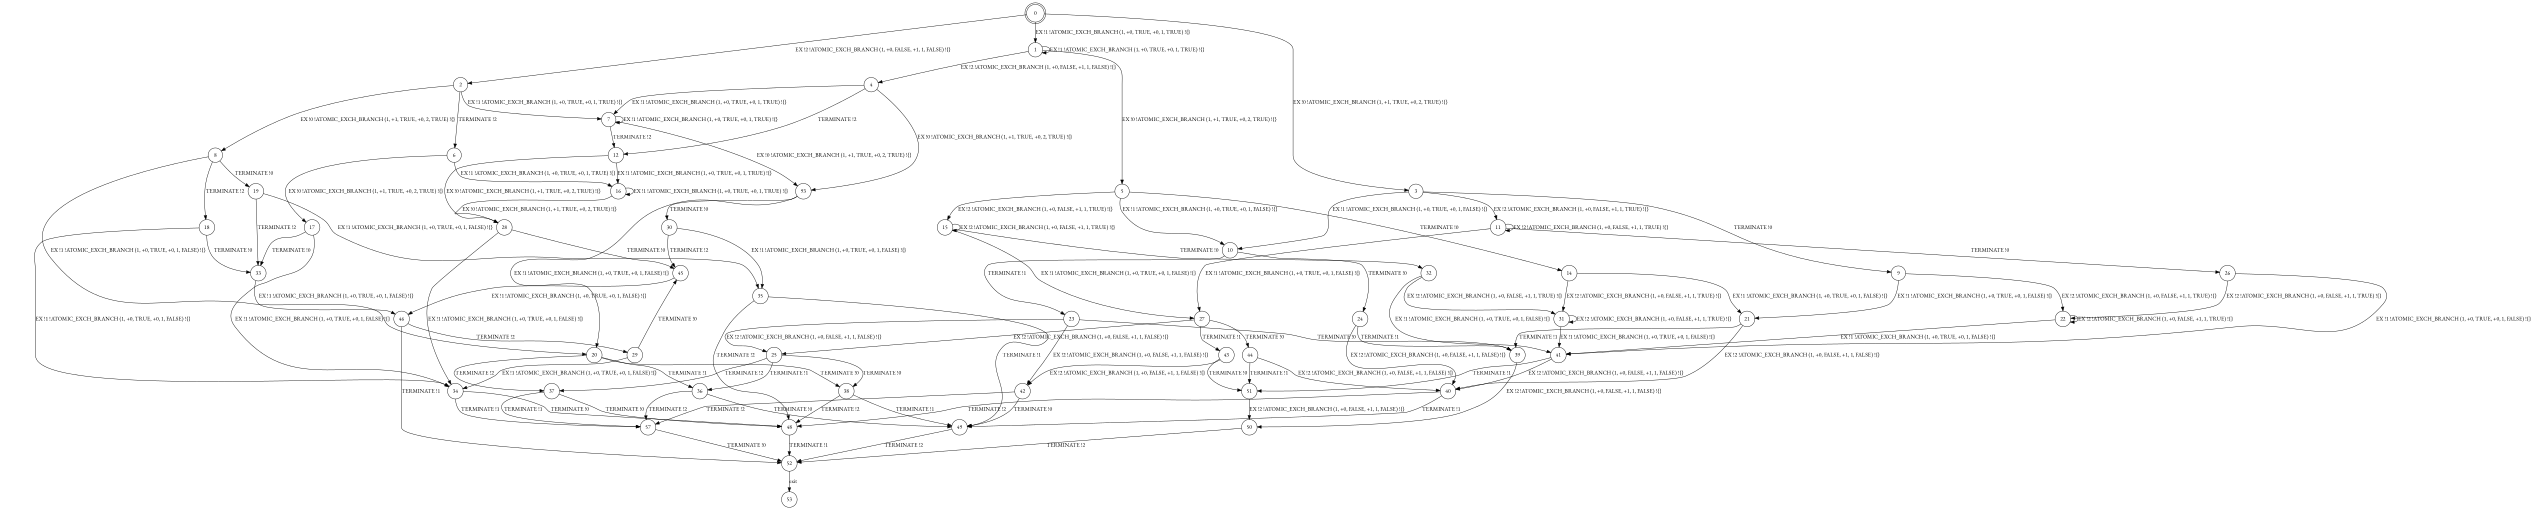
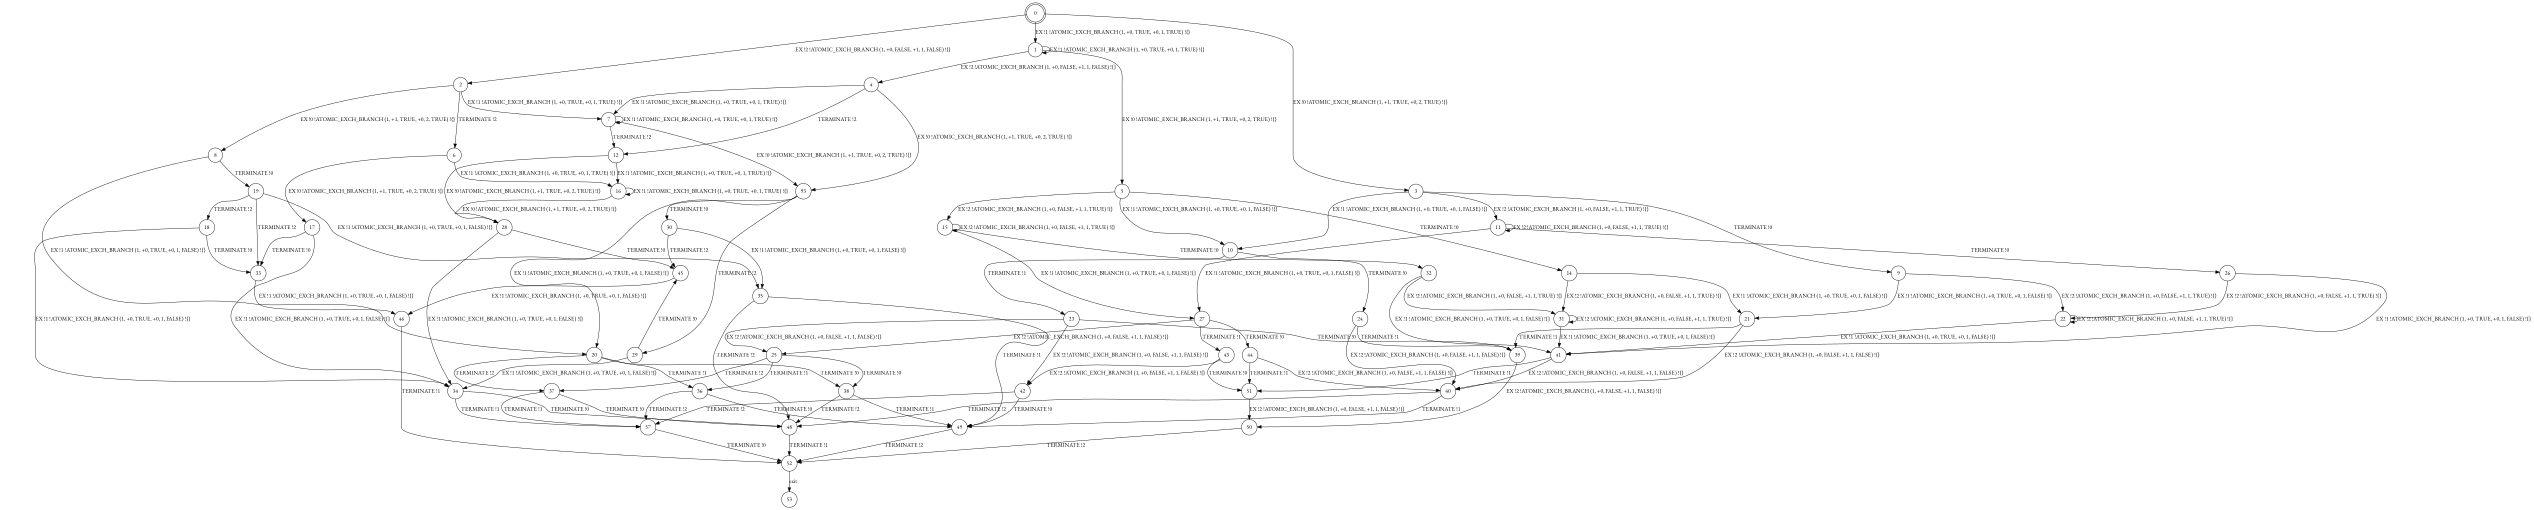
edge "8" -> "18": now "19" -> "18"
edge "46" -> "29": now "93" -> "29"
